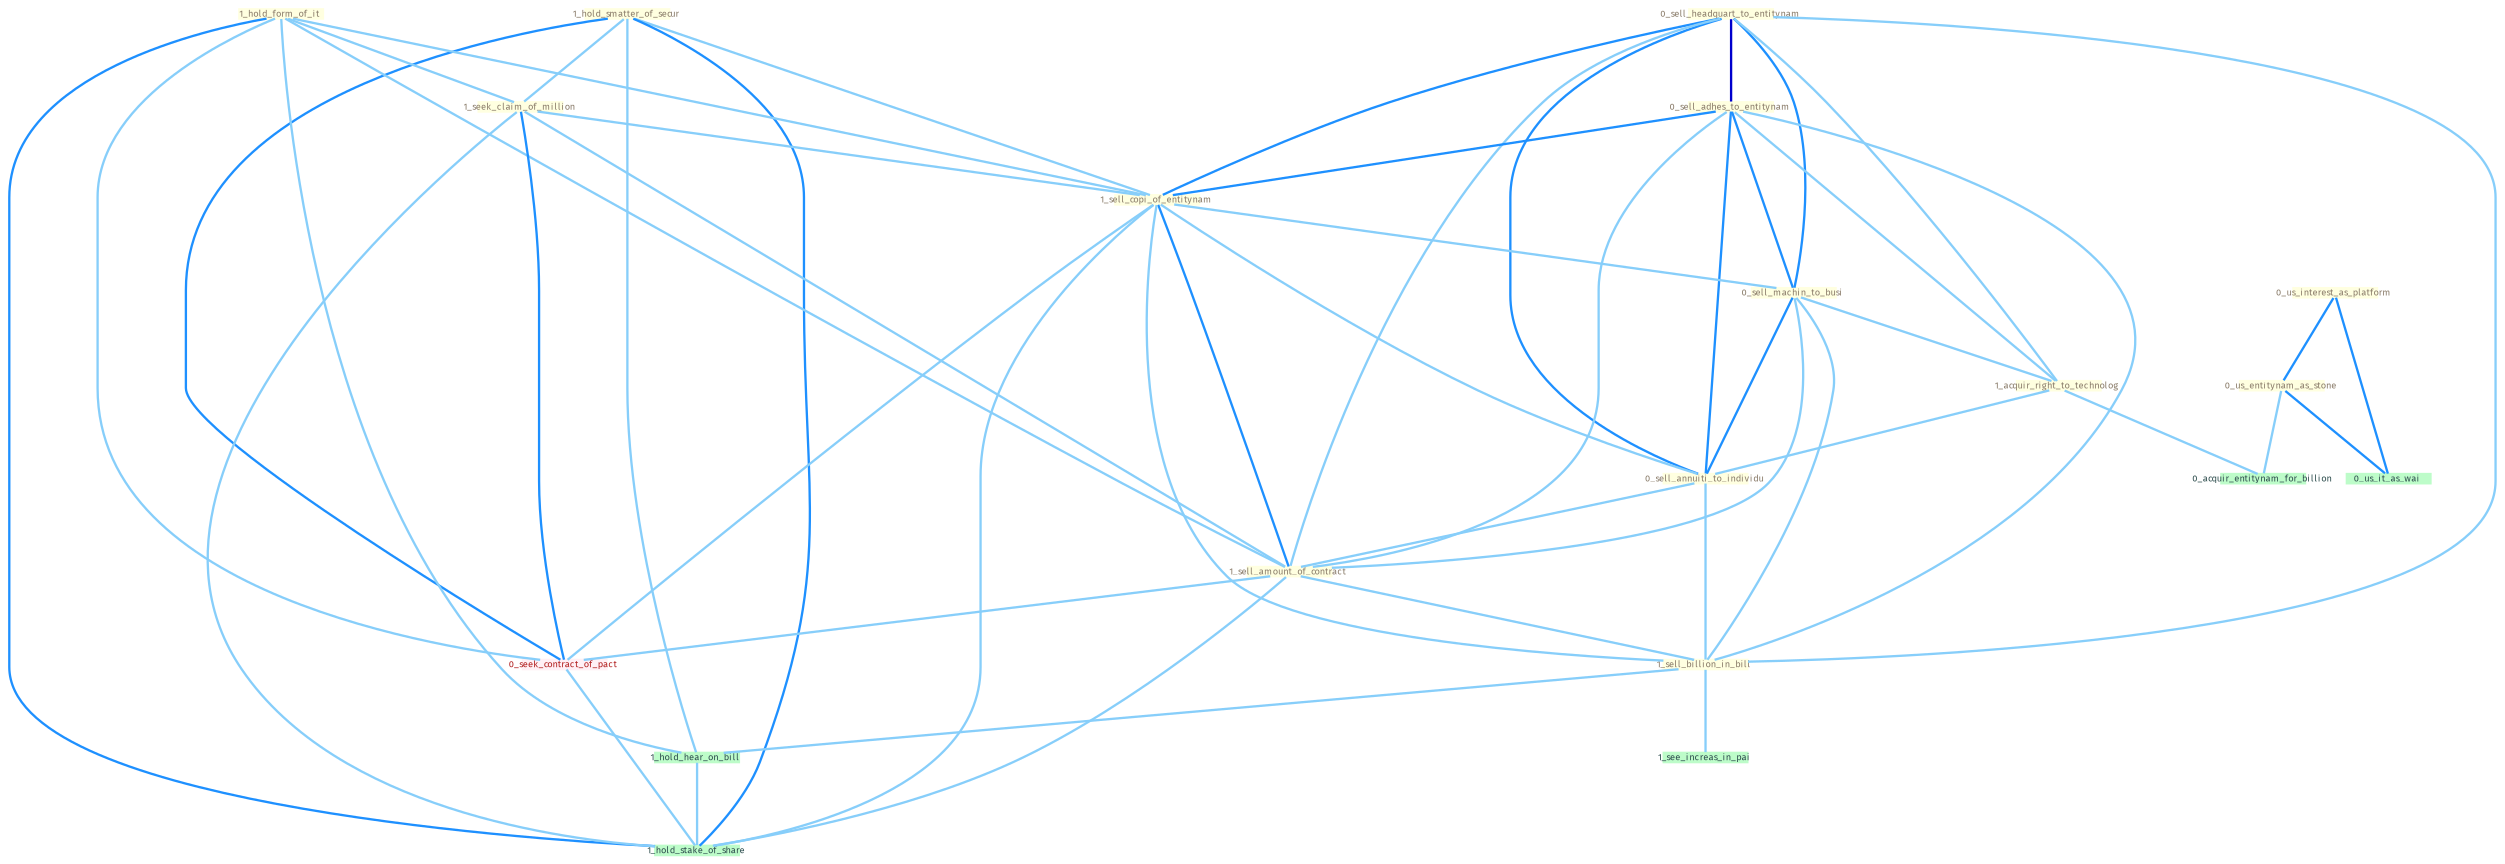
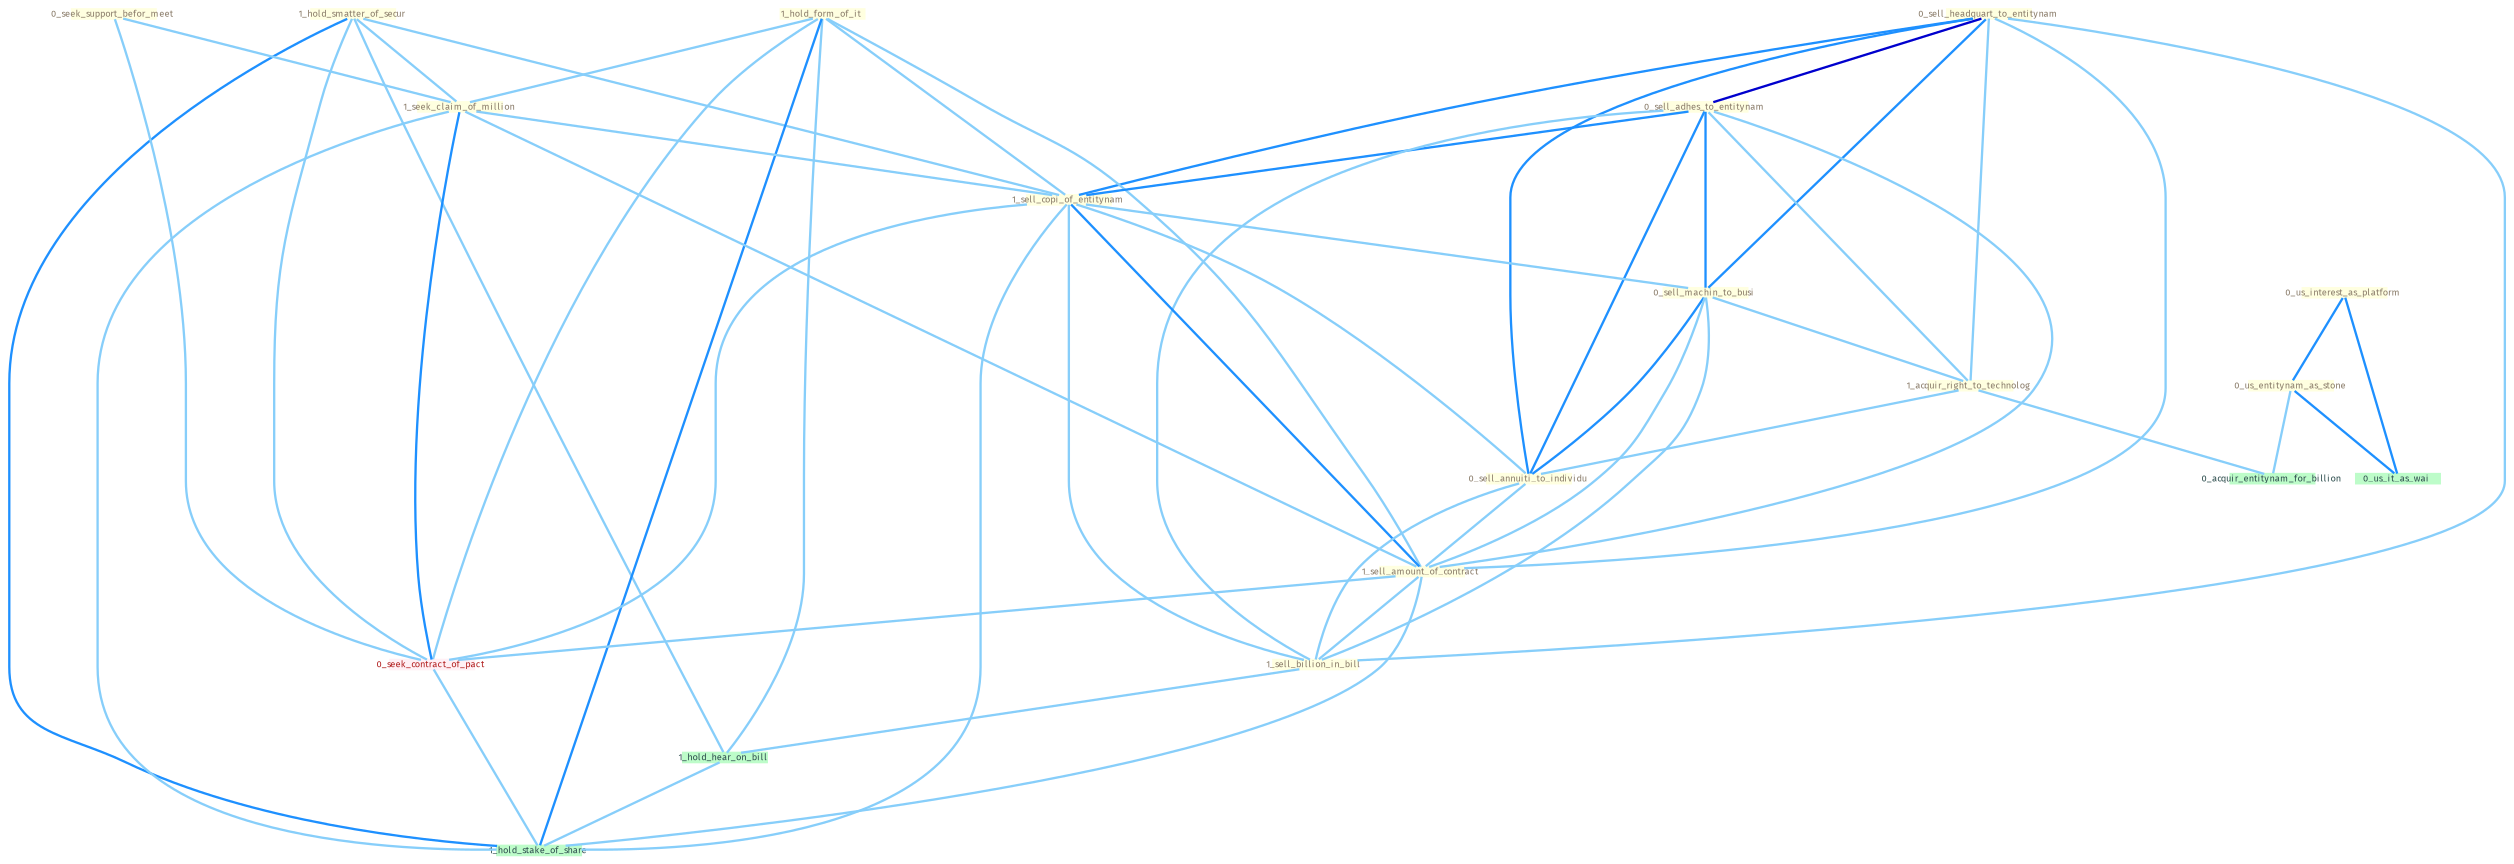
node "0_seek_support_befor_meet": added
edge "1_hold_smatter_of_secur" -- "0_seek_contract_of_pact": color #1e90ff -> #87cefa
node "1_see_increas_in_pai": removed
